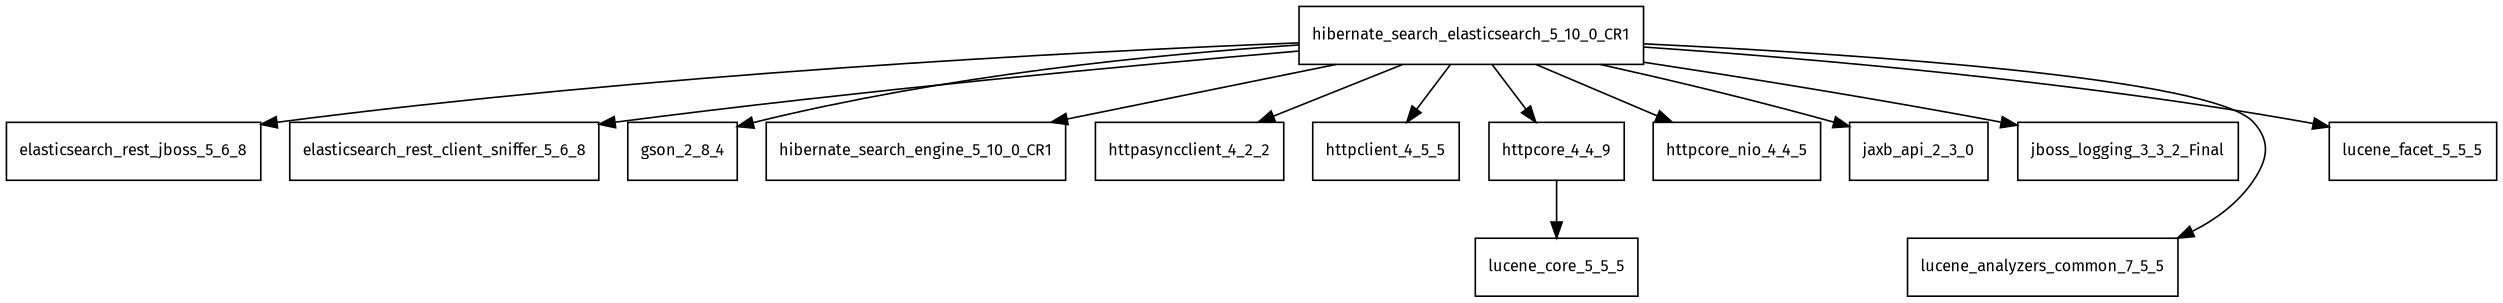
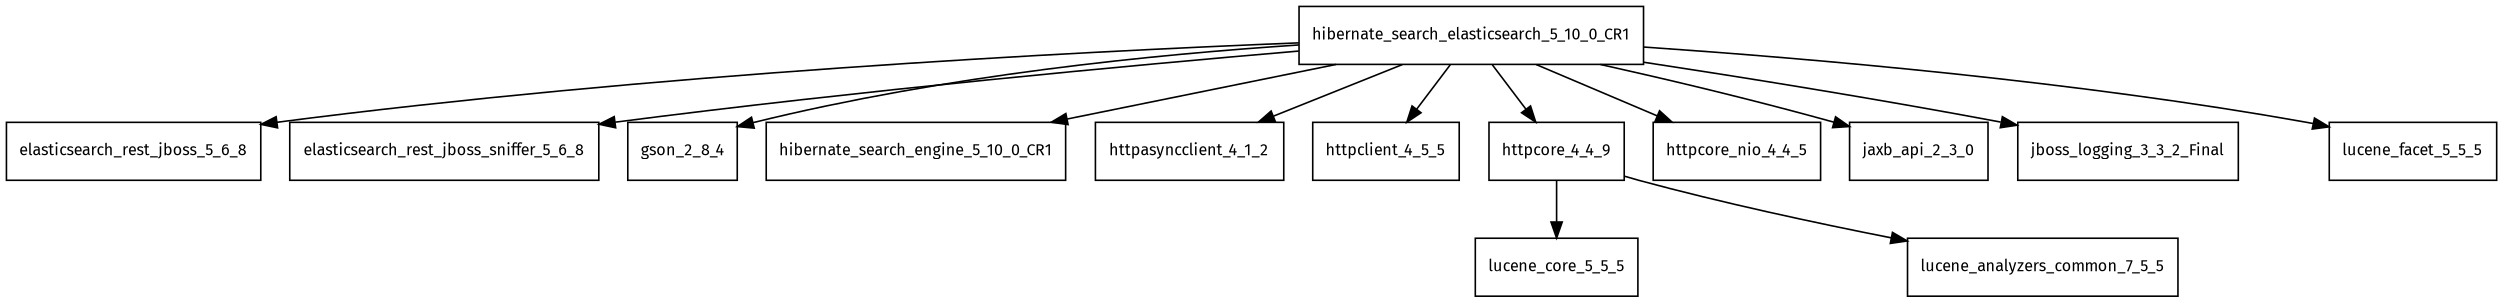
edge "hibernate_search_elasticsearch_5_10_0_CR1" -> "lucene_analyzers_common_7_5_5": now "httpcore_4_4_9" -> "lucene_analyzers_common_7_5_5"
node "elasticsearch_rest_client_sniffer_5_6_8": label "elasticsearch_rest_client_sniffer_5_6_8" -> "elasticsearch_rest_jboss_sniffer_5_6_8"
node "httpasyncclient_4_2_2": label "httpasyncclient_4_2_2" -> "httpasyncclient_4_1_2"
